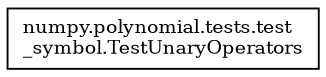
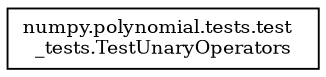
node "numpy.polynomial.tests.test _symbol.TestUnaryOperators": label "numpy.polynomial.tests.test _symbol.TestUnaryOperators" -> "numpy.polynomial.tests.test _tests.TestUnaryOperators"
